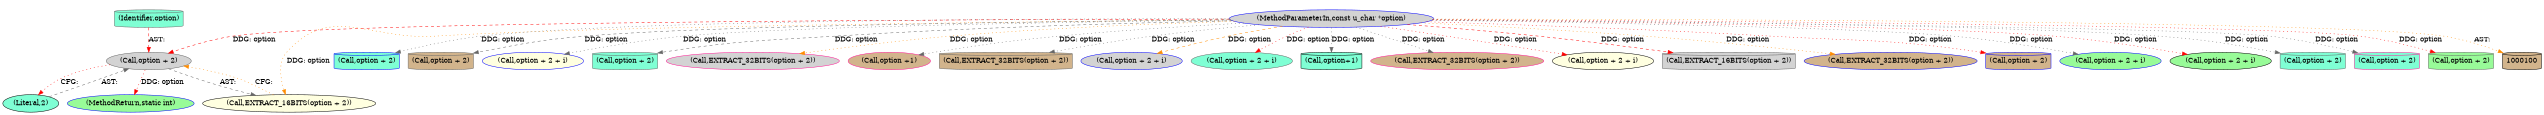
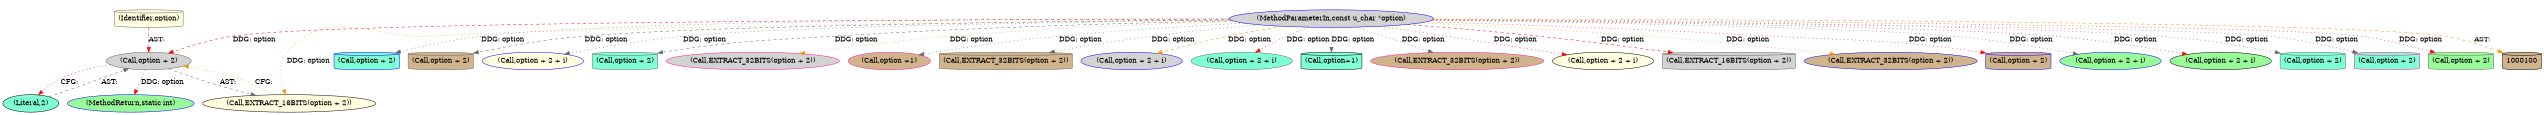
node "(Identifier,option)": fillcolor aquamarine -> lightyellow
edge "(MethodParameterIn,const u_char *option)" -> "1000100": style dotted -> dashed
